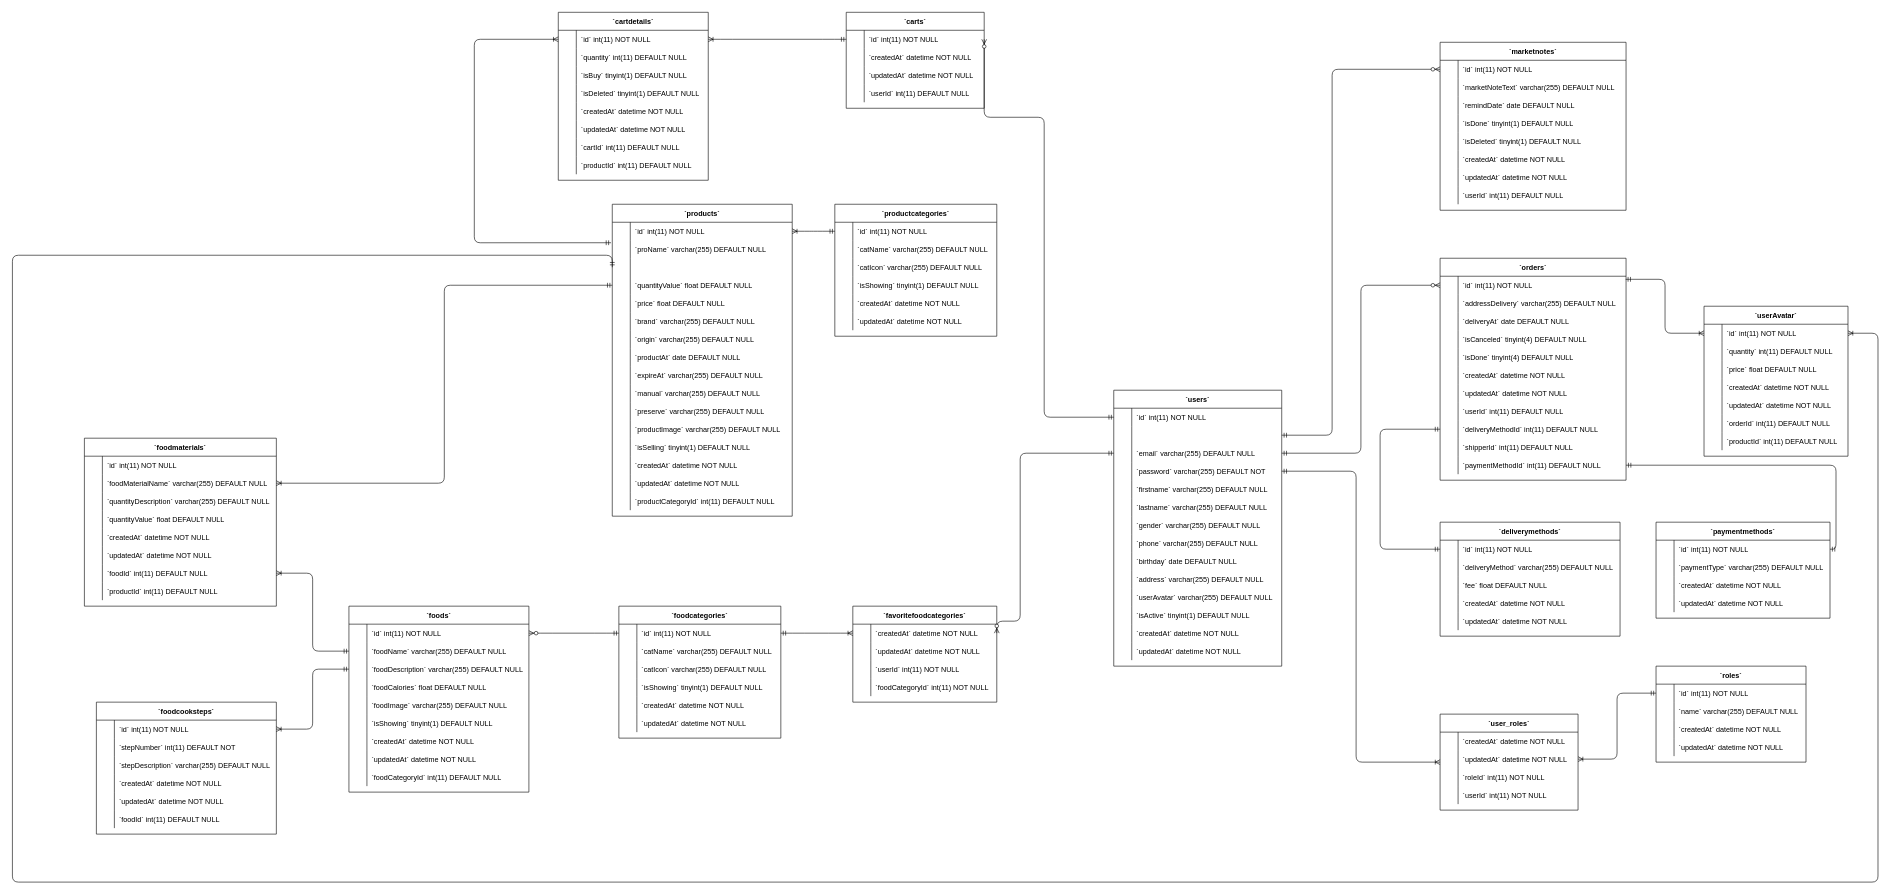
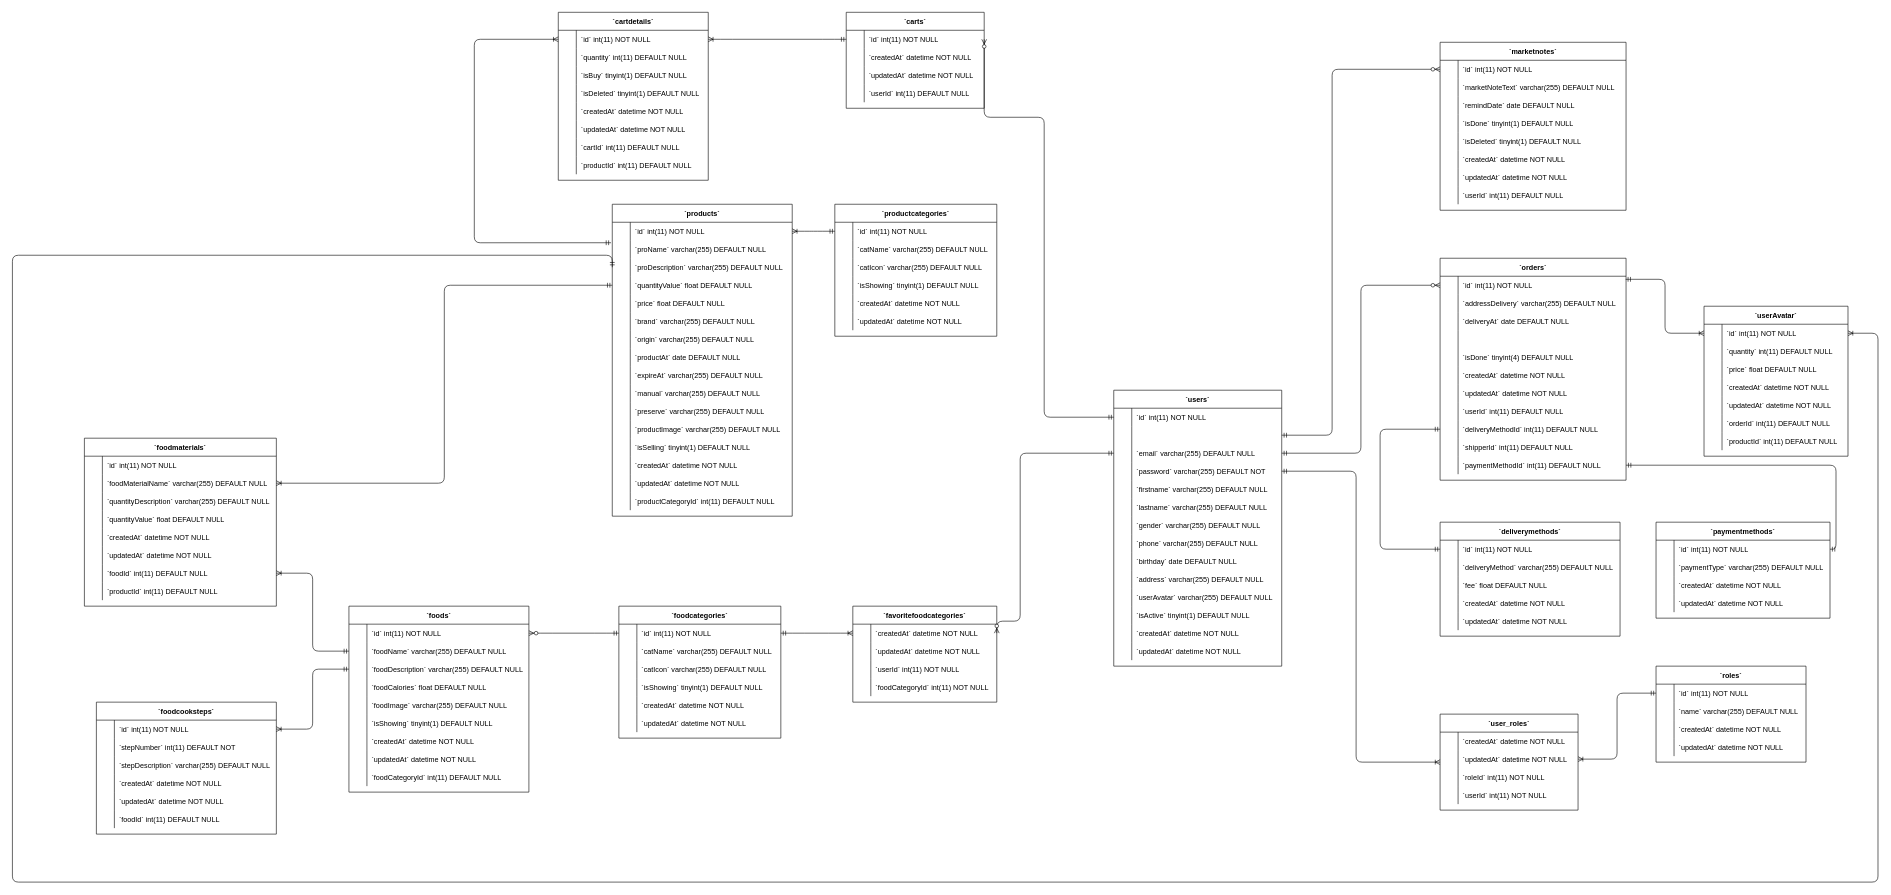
node "`proDescription` varchar(255) DEFAULT NULL": added
node "`isCanceled` tinyint(4) DEFAULT NULL": removed
